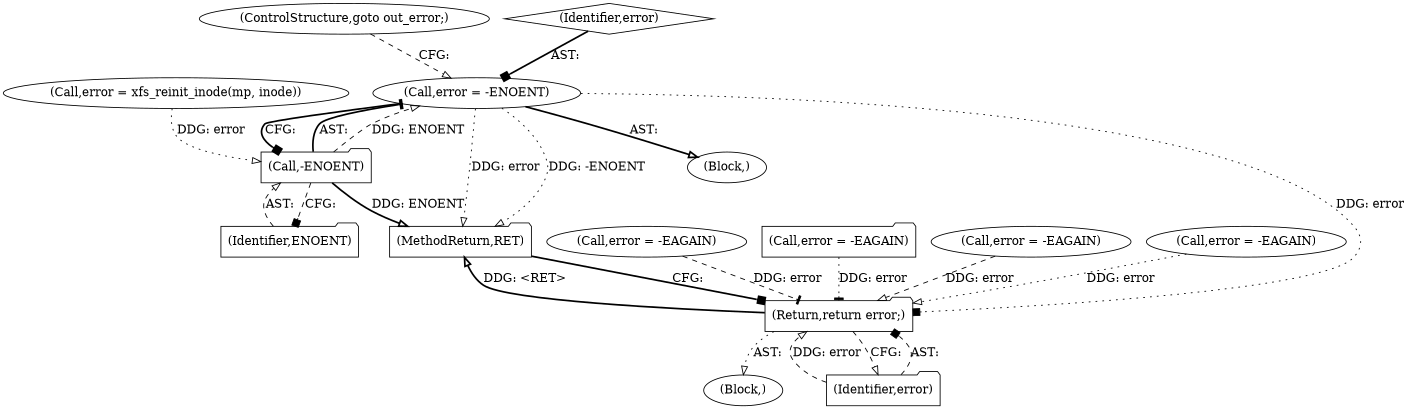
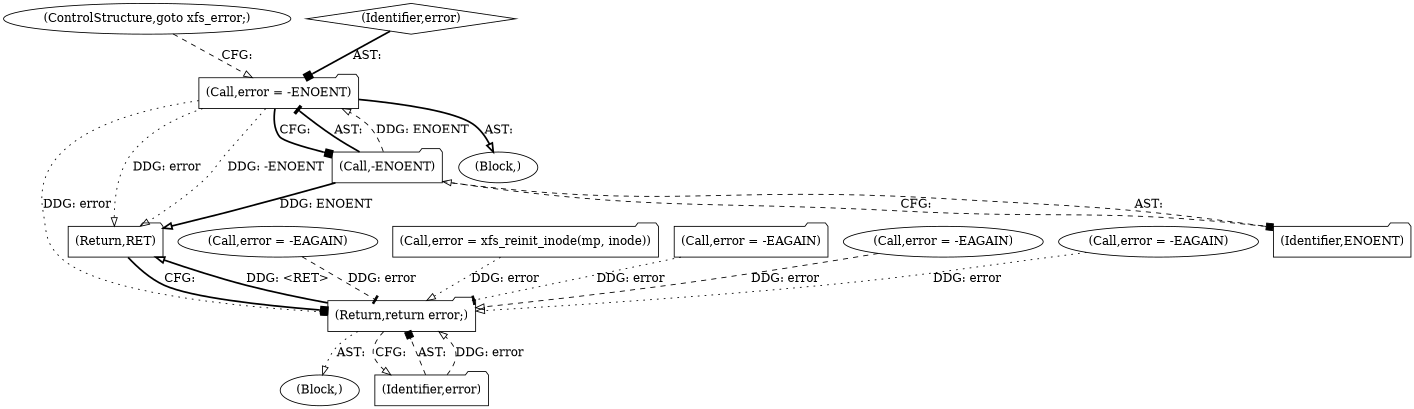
node "(ControlStructure,goto out_error;)": label "(ControlStructure,goto out_error;)" -> "(ControlStructure,goto xfs_error;)"
node "(Call,error = xfs_reinit_inode(mp, inode))": shape ellipse -> folder
node "(Call,error = -ENOENT)": shape ellipse -> folder
edge "(Call,error = xfs_reinit_inode(mp, inode))" -> "(Call,-ENOENT)": now "(Call,error = xfs_reinit_inode(mp, inode))" -> "(Return,return error;)"
node "(MethodReturn,RET)": label "(MethodReturn,RET)" -> "(Return,RET)"
